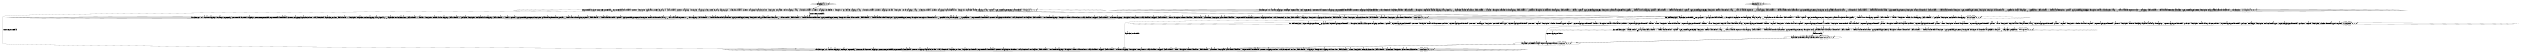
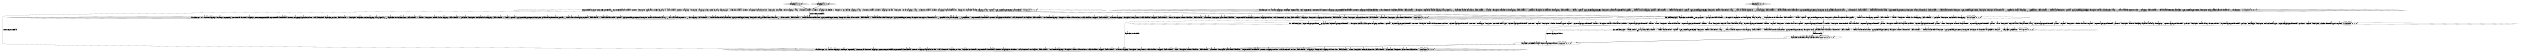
node "mappings['1', '0', '0']": added
